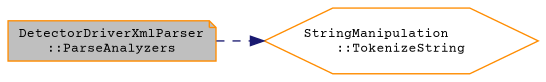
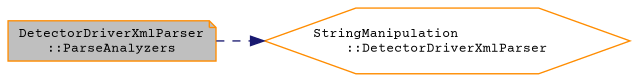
node "StringManipulation ::TokenizeString": label "StringManipulation ::TokenizeString" -> "StringManipulation ::DetectorDriverXmlParser"
